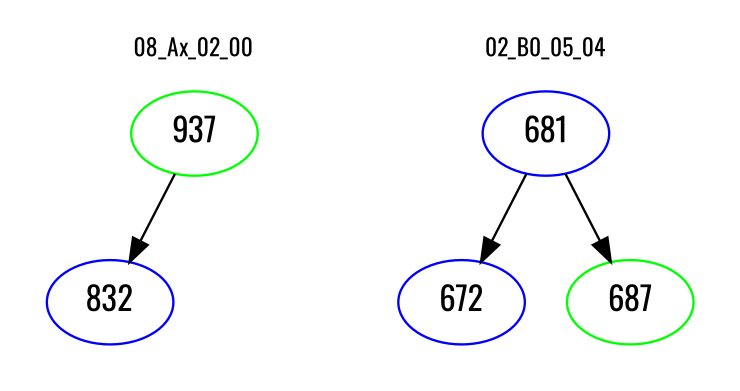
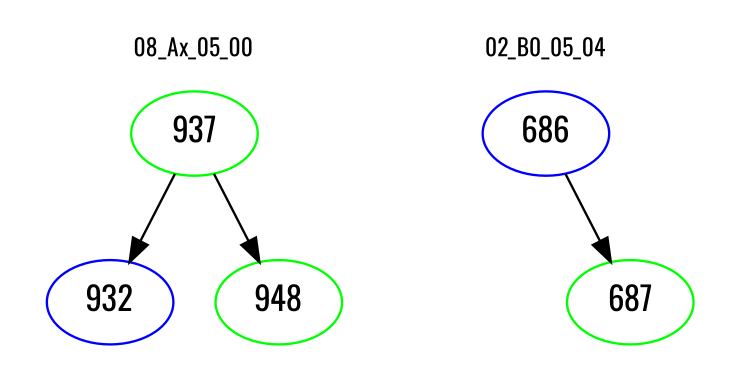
cluster "08_Ax_02_00": label "08_Ax_02_00" -> "08_Ax_05_00"
node "681": label "681" -> "686"
node "832": label "832" -> "932"
node "948": added
node "672": removed
